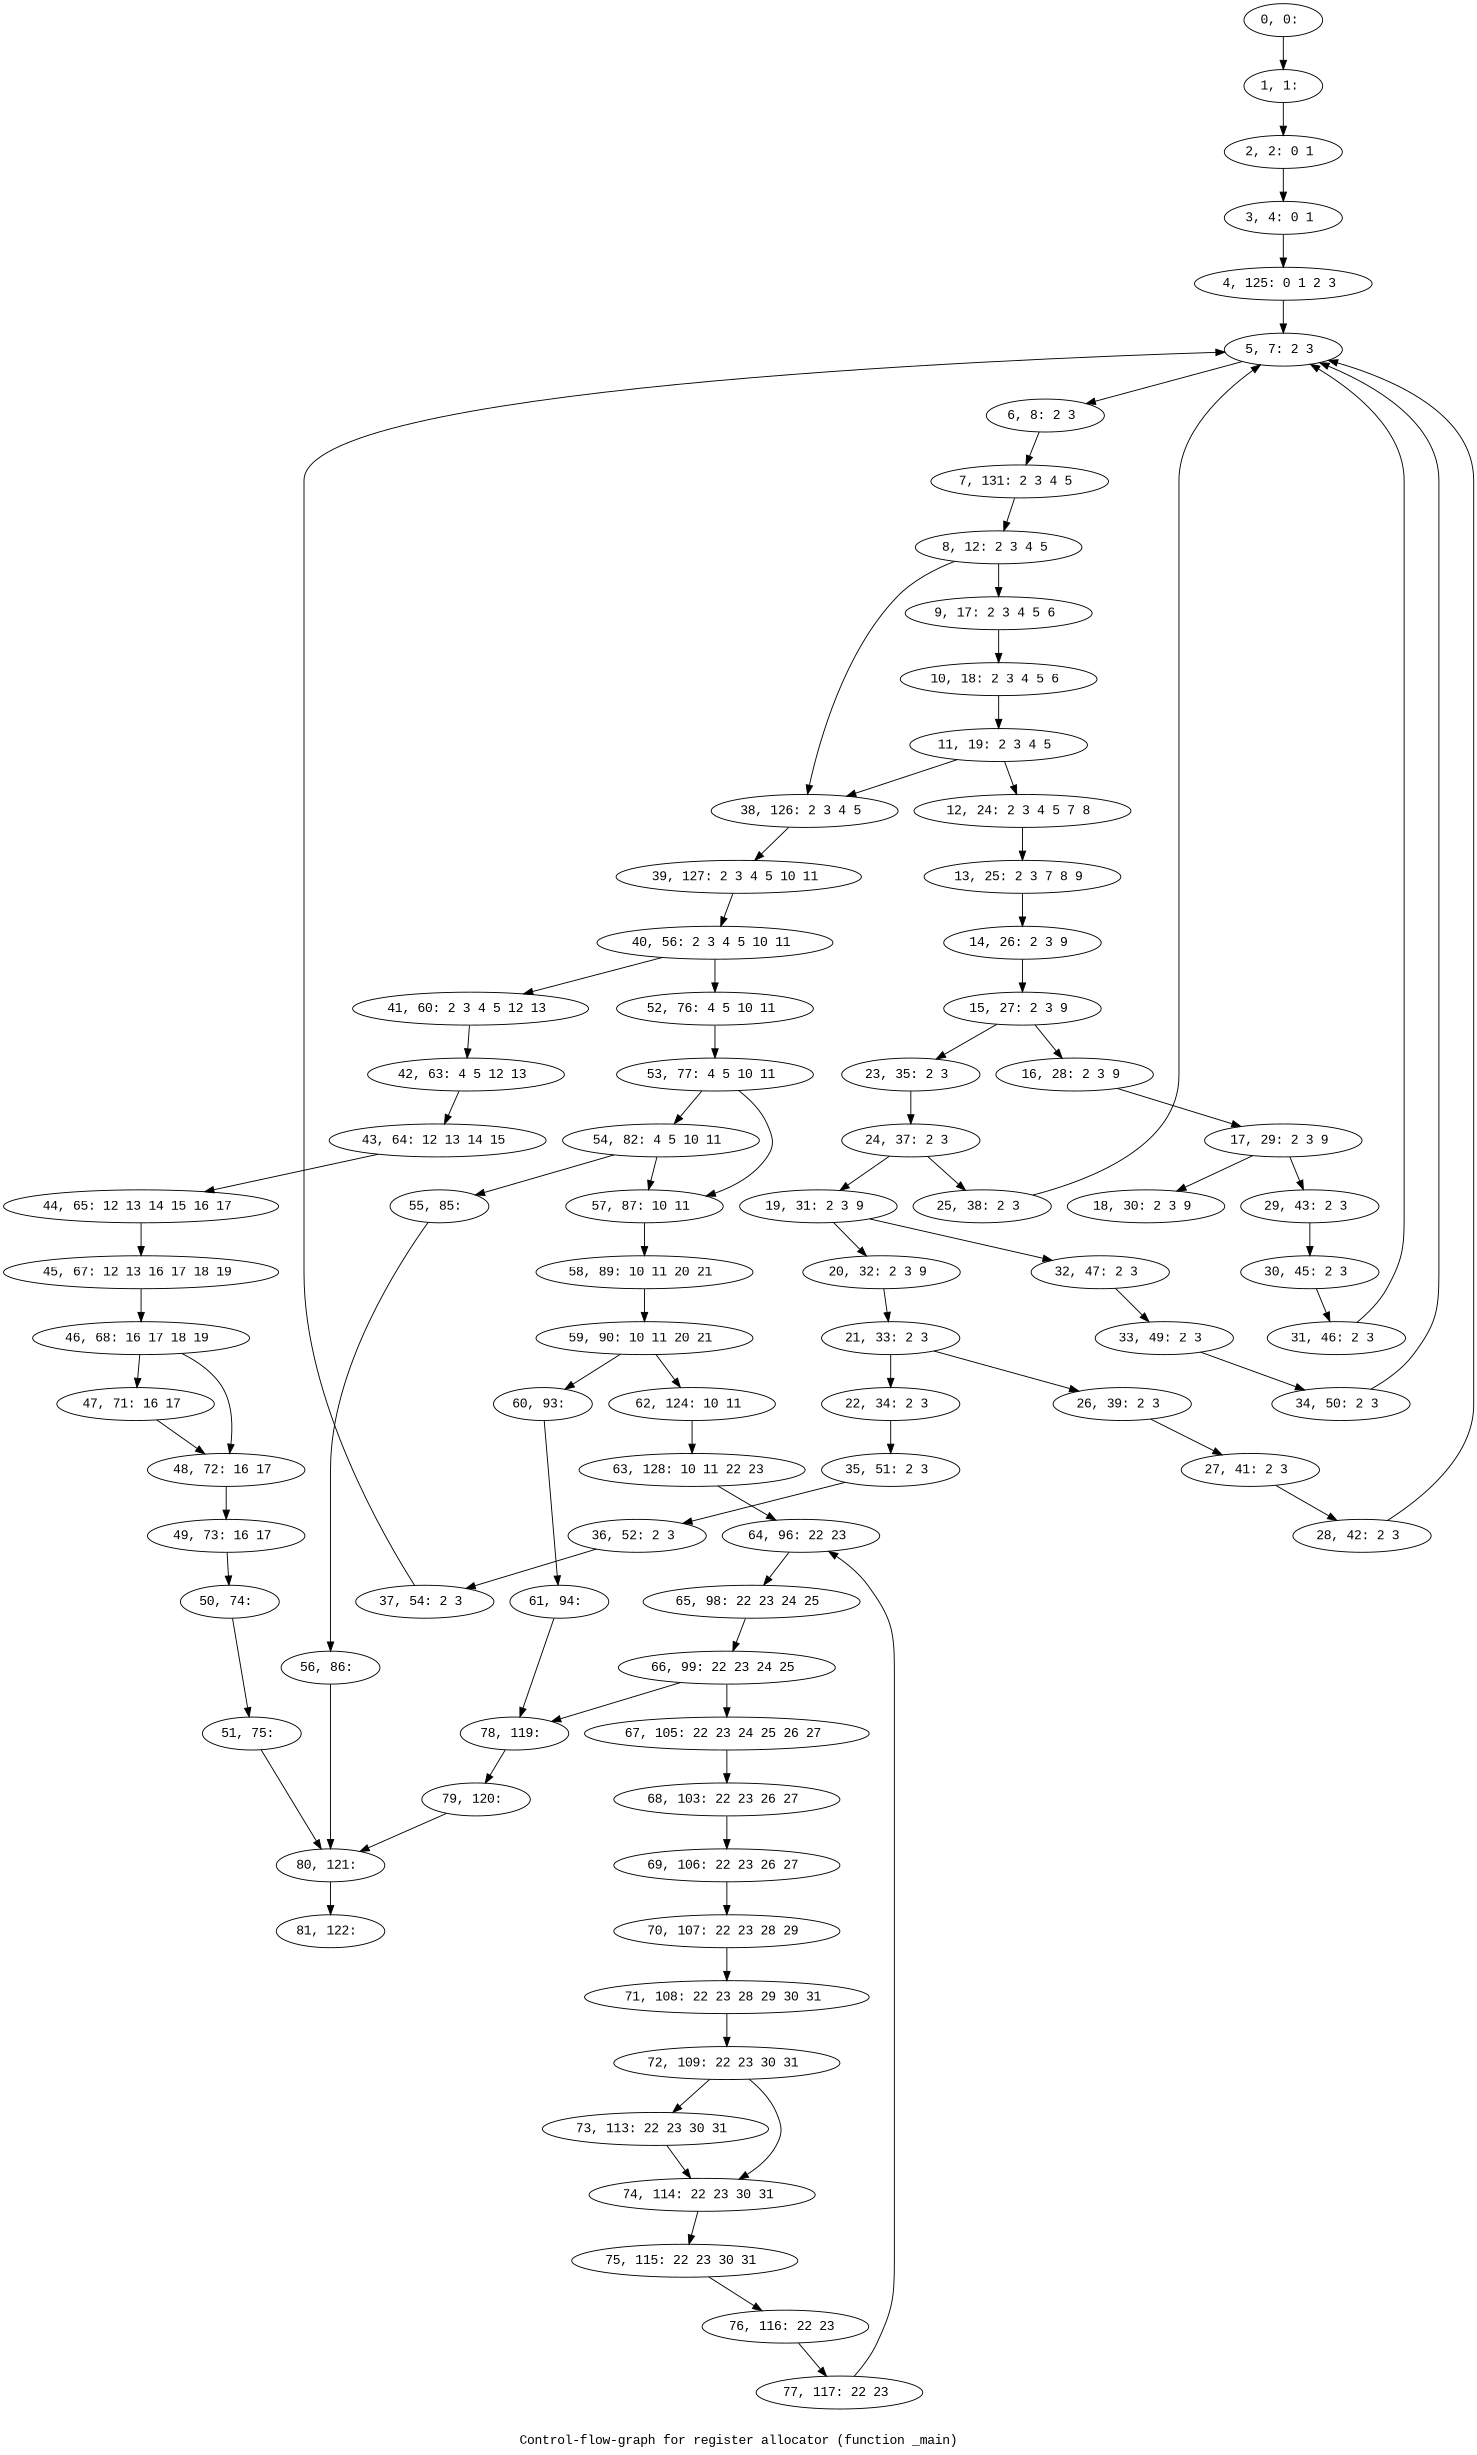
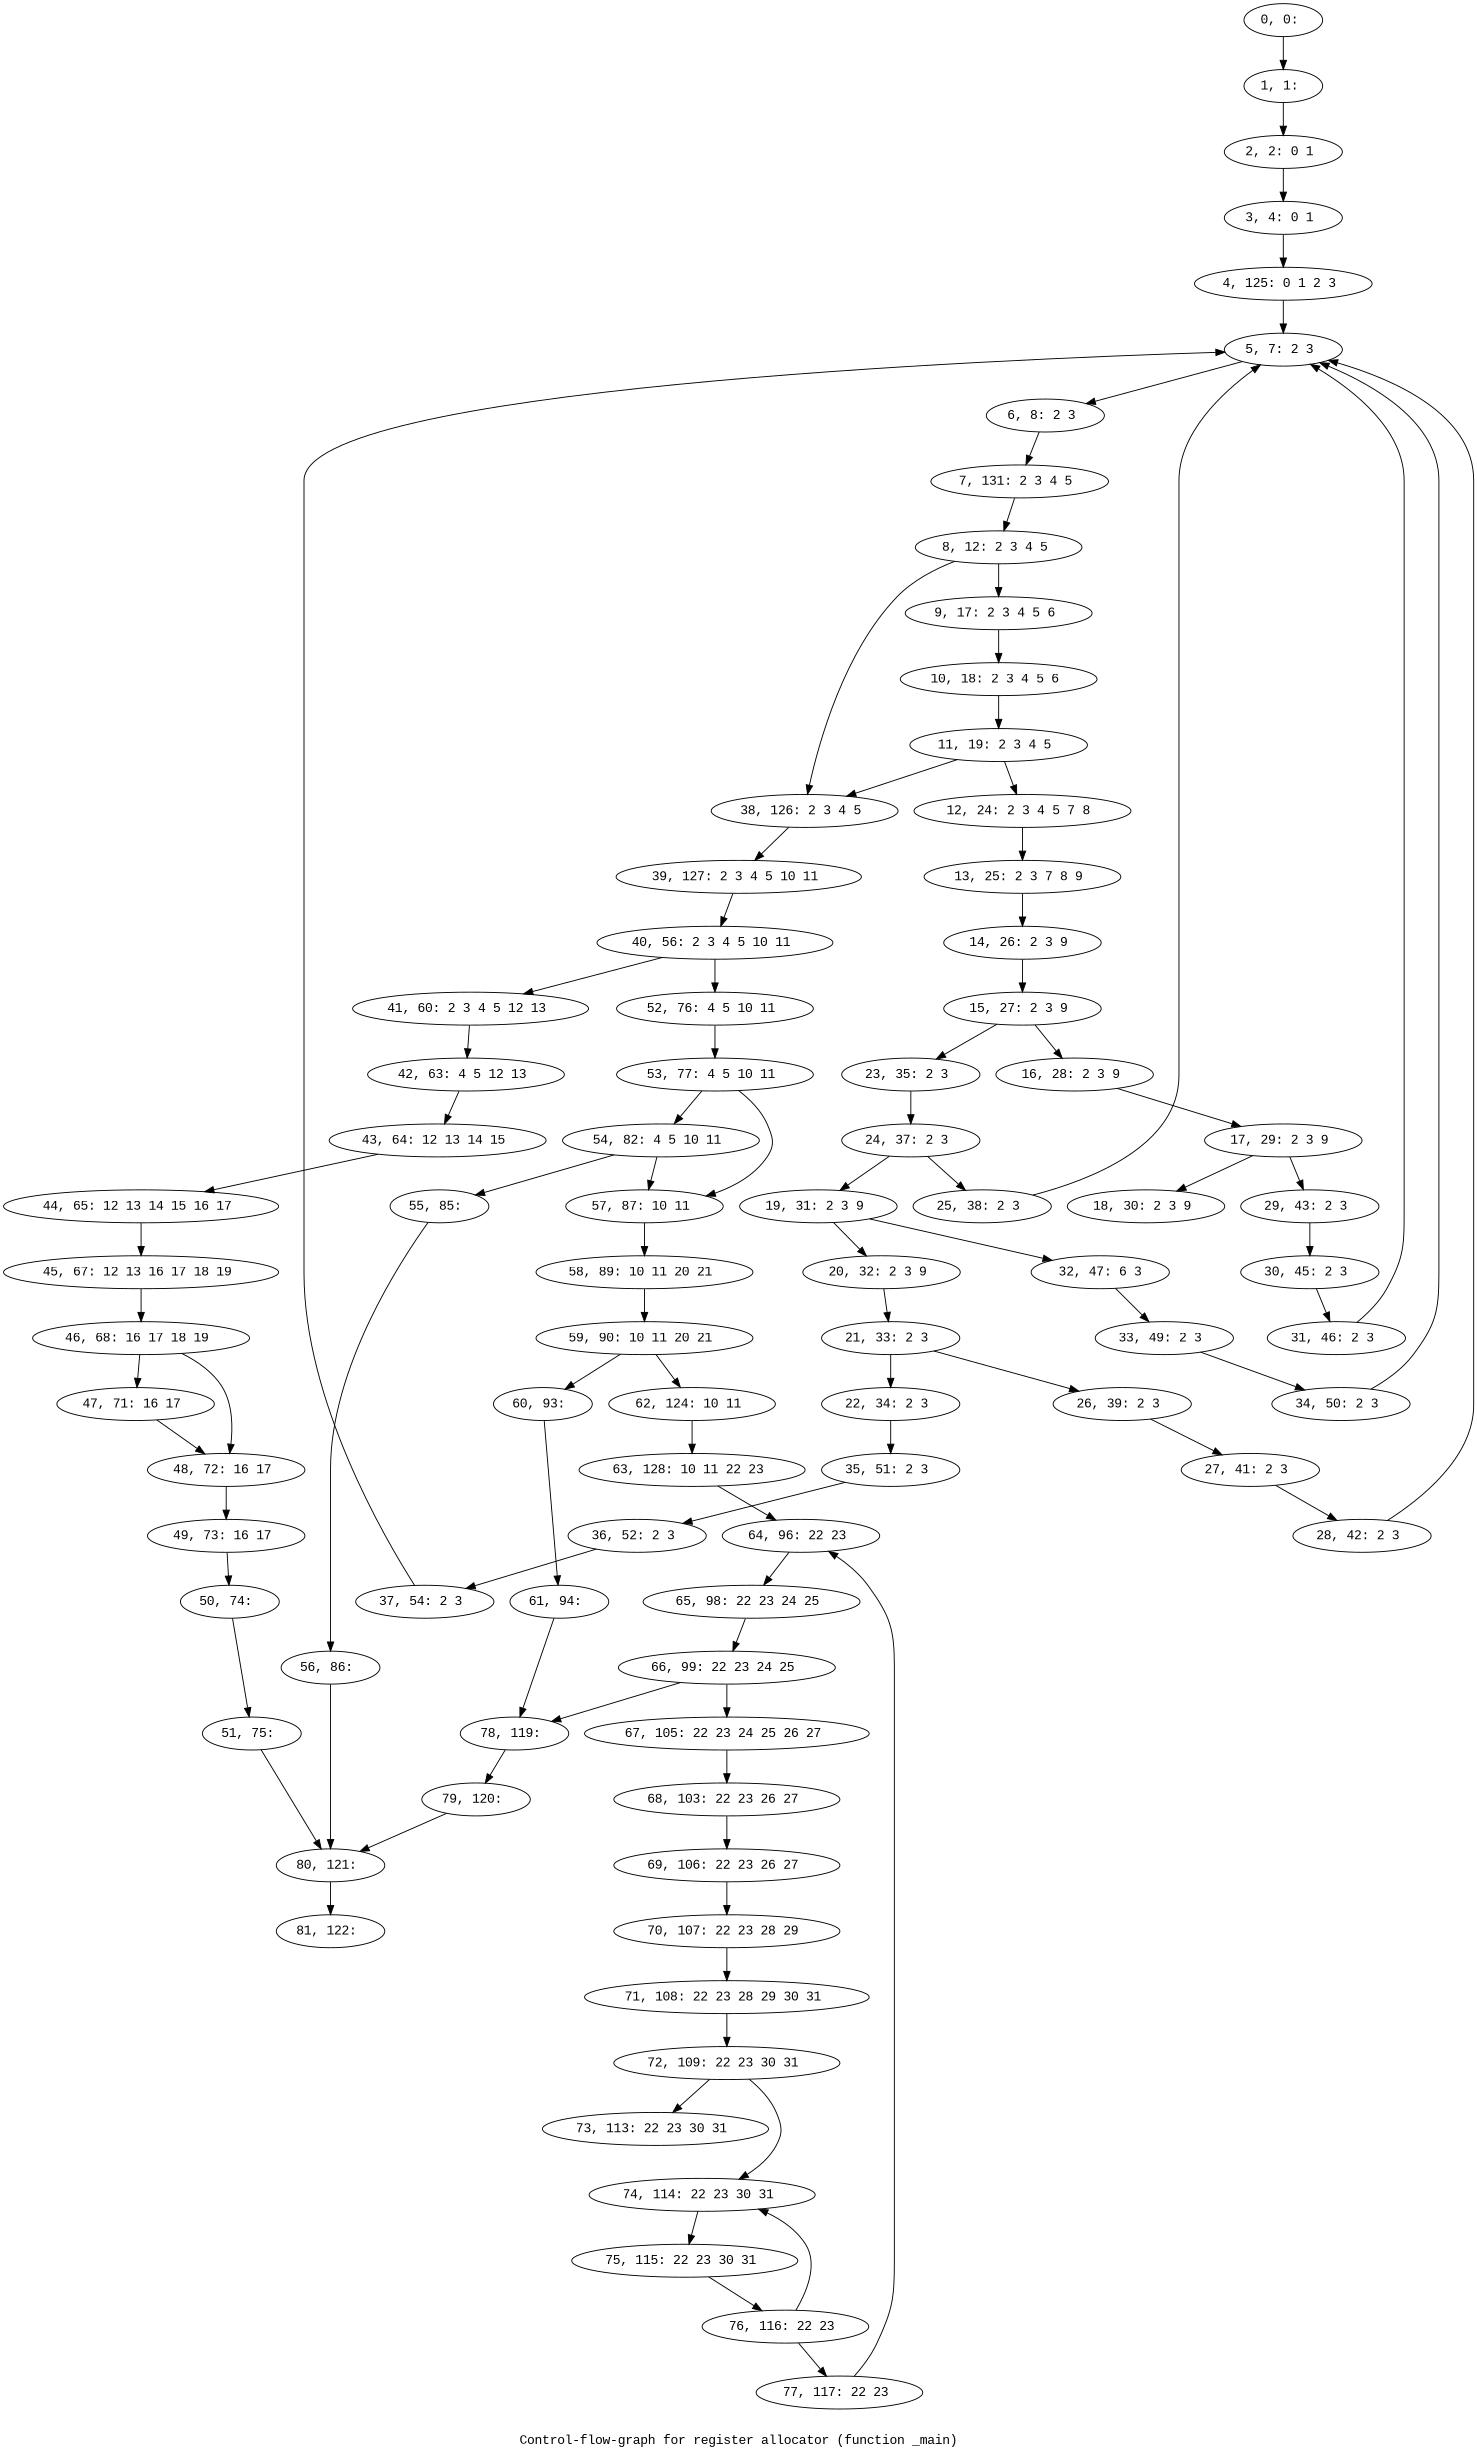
node "32, 47: 2 3": label "32, 47: 2 3" -> "32, 47: 6 3"
edge "73, 113: 22 23 30 31" -> "74, 114: 22 23 30 31": now "76, 116: 22 23" -> "74, 114: 22 23 30 31"
